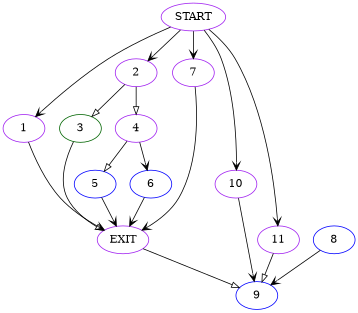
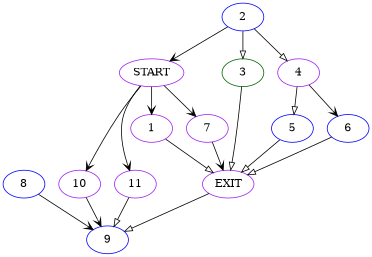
edge "START" -> "2": reversed
node "2": color purple -> blue
edge "1" -> "EXIT": arrowhead vee -> onormal
edge "5" -> "EXIT": arrowhead vee -> onormal
edge "6" -> "EXIT": arrowhead vee -> onormal
